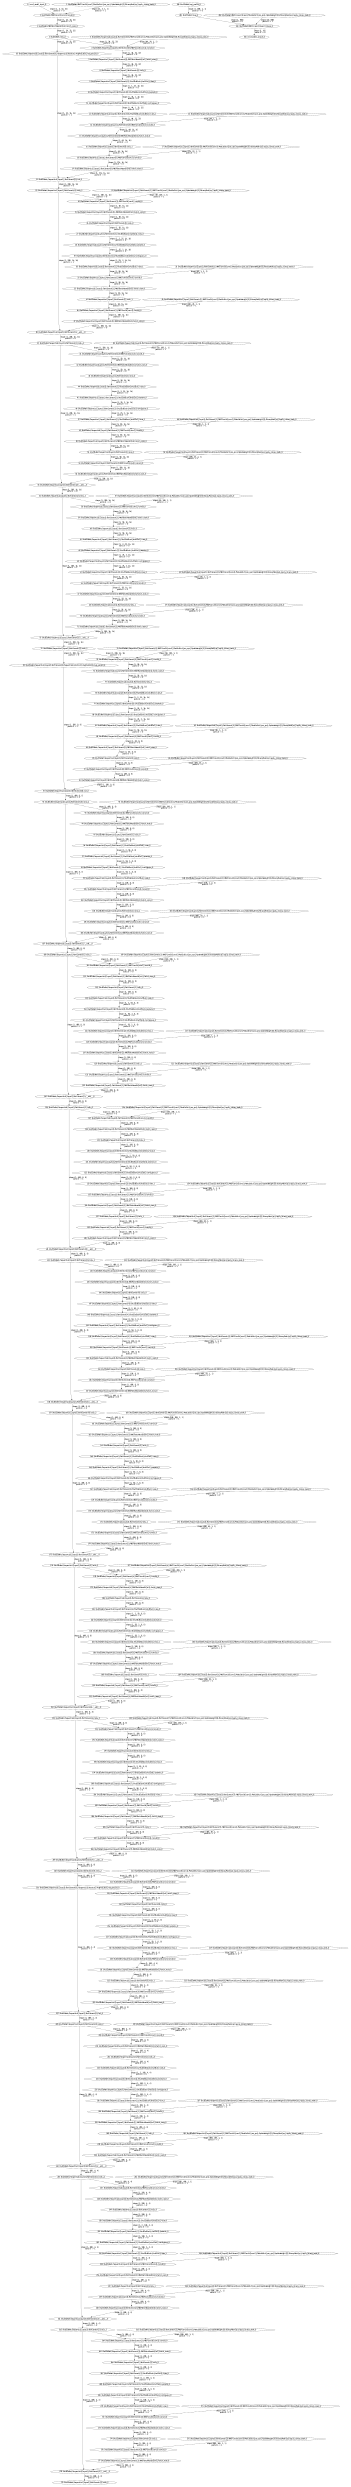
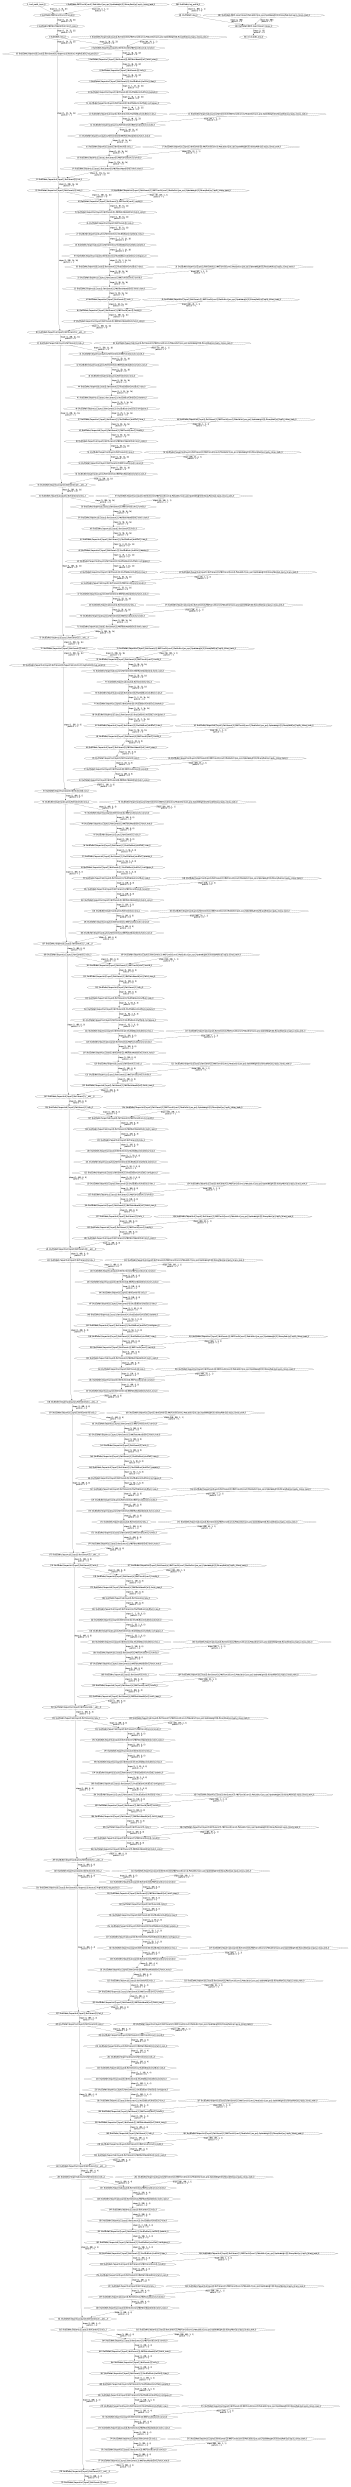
node "284 /nncf_model_output_0": label "284 /nncf_model_output_0" -> "284 /nncf_model_relu_0"
